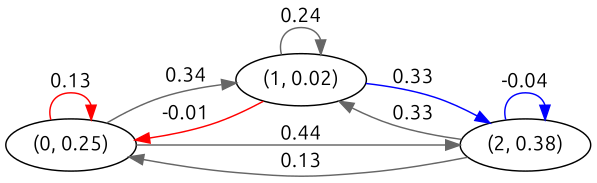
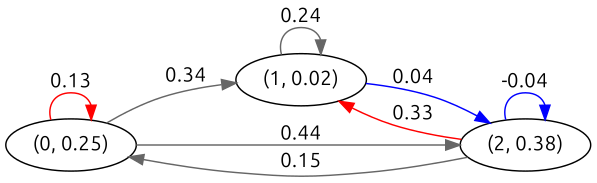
edge "(1, 0.02)" -> "(2, 0.38)": label "0.33" -> "0.04"
edge "(1, 0.02)" -> "(0, 0.25)": removed, label "-0.01"
edge "(2, 0.38)" -> "(1, 0.02)": color gray40 -> red
edge "(2, 0.38)" -> "(0, 0.25)": label "0.13" -> "0.15"
